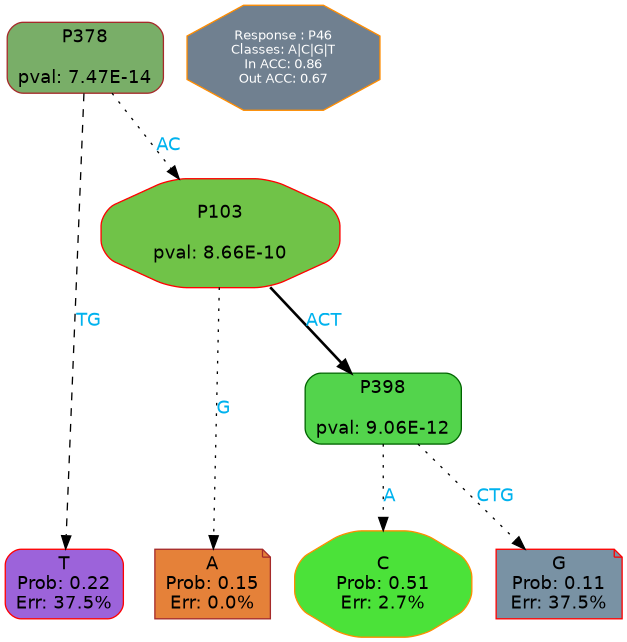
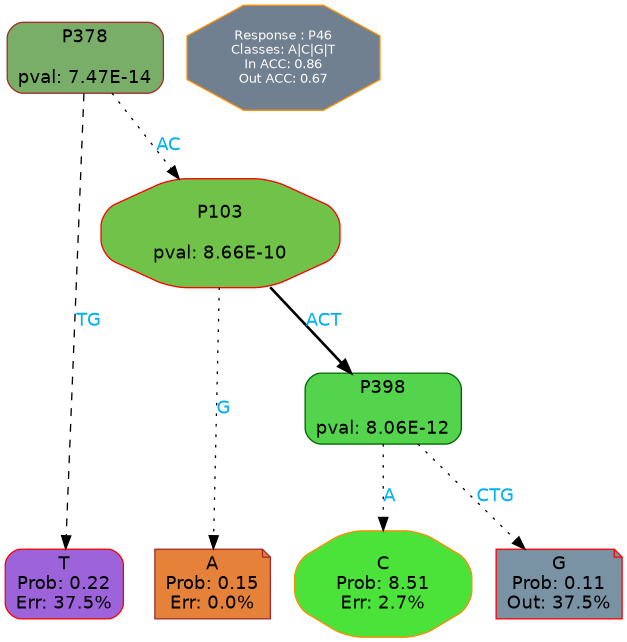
node "P398 pval: 9.06E-12": label "P398 pval: 9.06E-12" -> "P398 pval: 8.06E-12"
node "C Prob: 0.51 Err: 2.7%": label "C Prob: 0.51 Err: 2.7%" -> "C Prob: 8.51 Err: 2.7%"
node "G Prob: 0.11 Err: 37.5%": label "G Prob: 0.11 Err: 37.5%" -> "G Prob: 0.11 Out: 37.5%"
